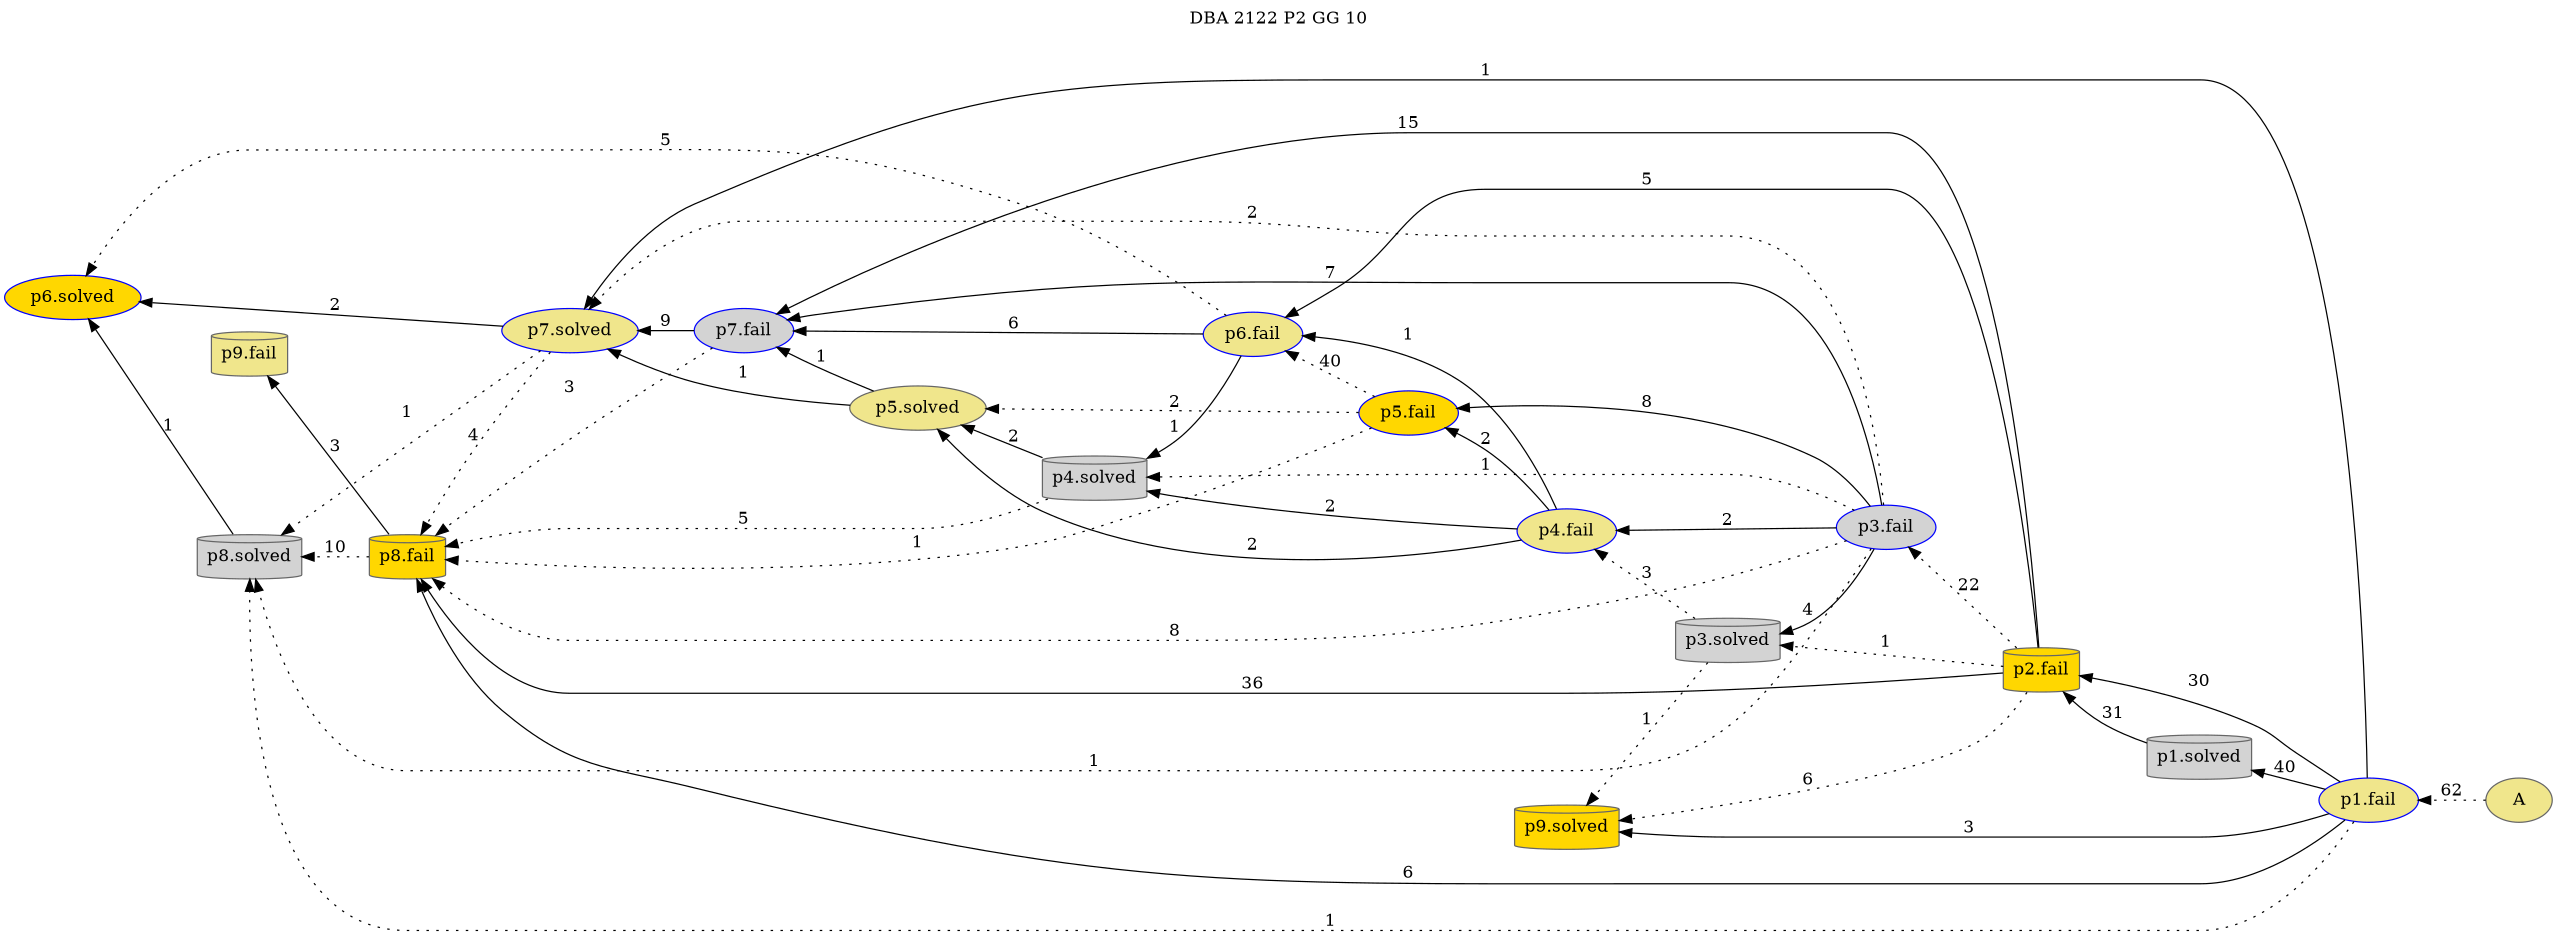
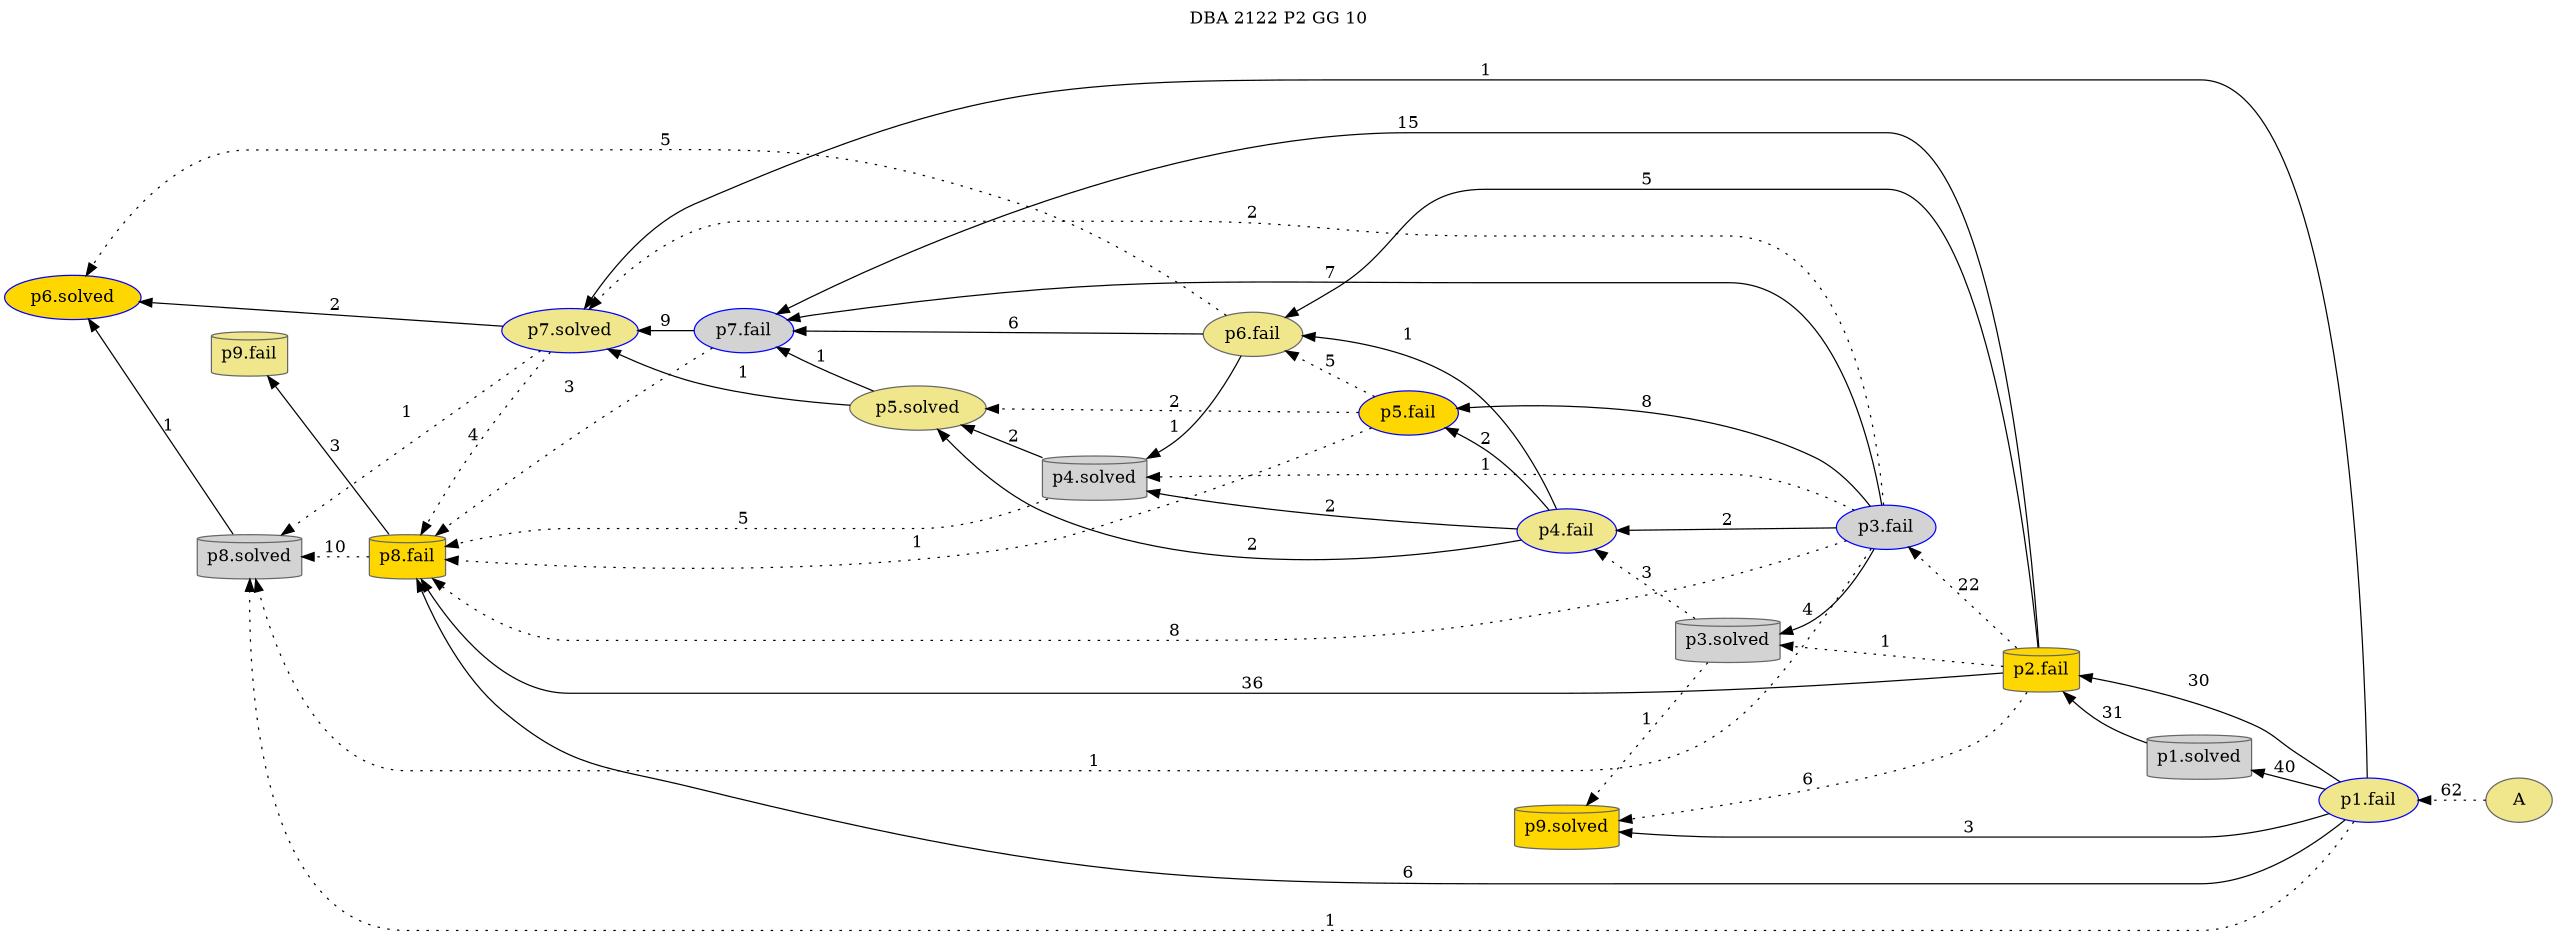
node "p6.fail": color blue -> gray40
edge "p5.fail" -> "p6.fail": label "40" -> "5"
